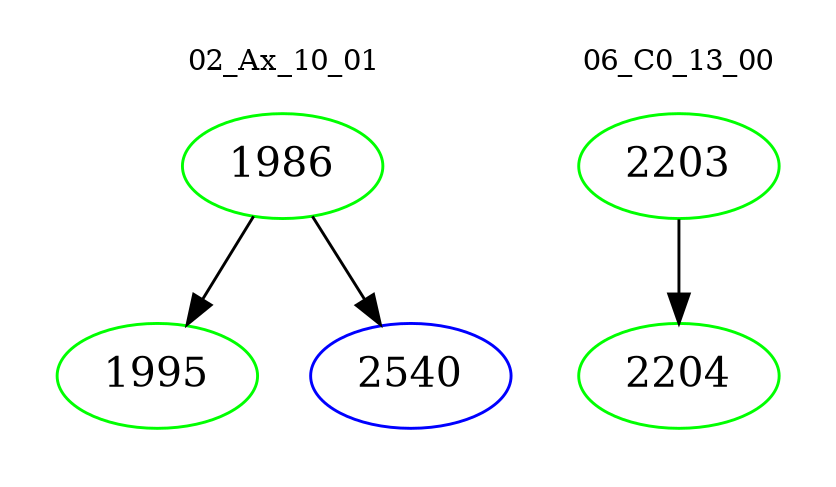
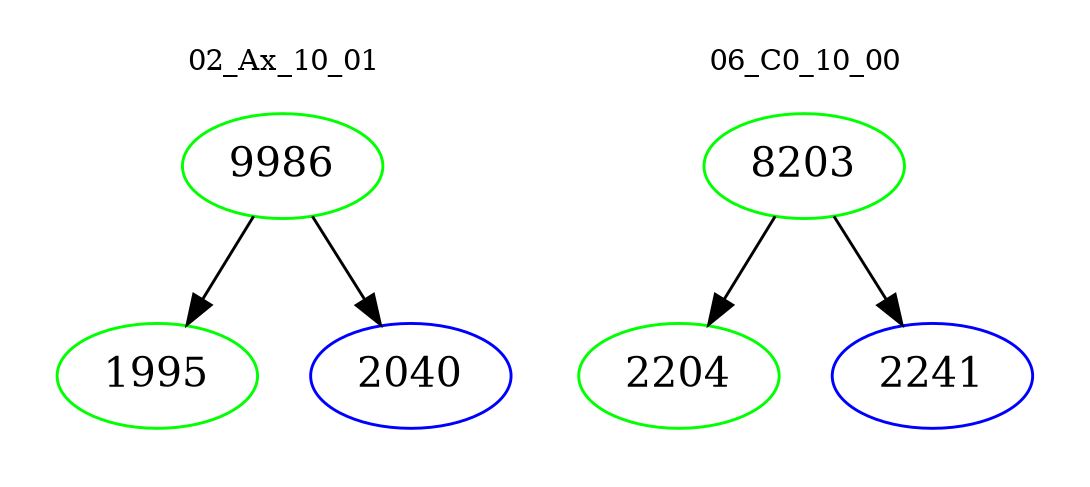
cluster "06_C0_13_00": label "06_C0_13_00" -> "06_C0_10_00"
node "1986": label "1986" -> "9986"
node "2203": label "2203" -> "8203"
node "2540": label "2540" -> "2040"
node "2241": added
